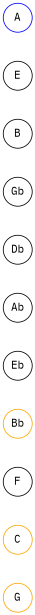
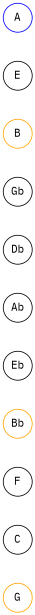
node "B": color black -> orange
node "C": color orange -> black
